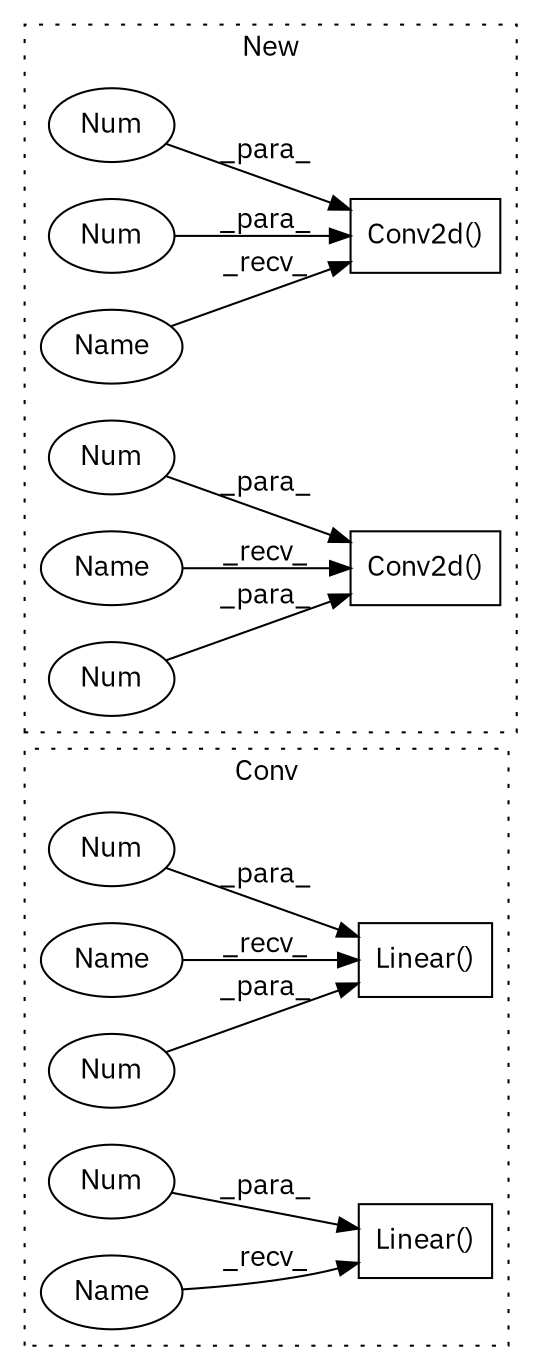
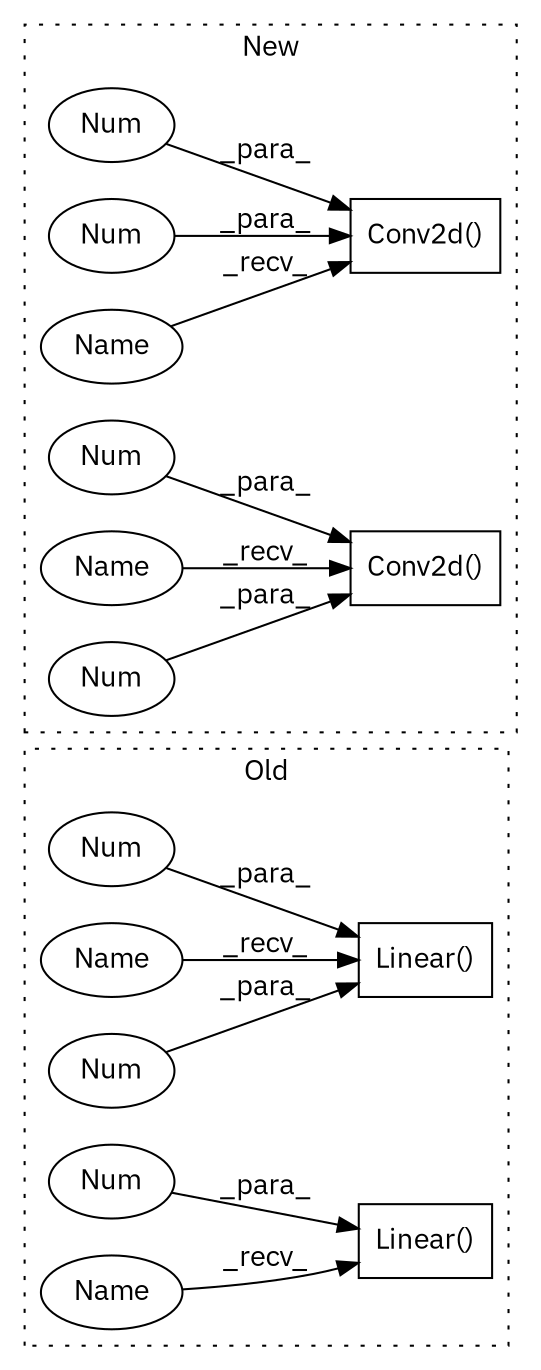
cluster "Conv": label "Conv" -> "Old"
